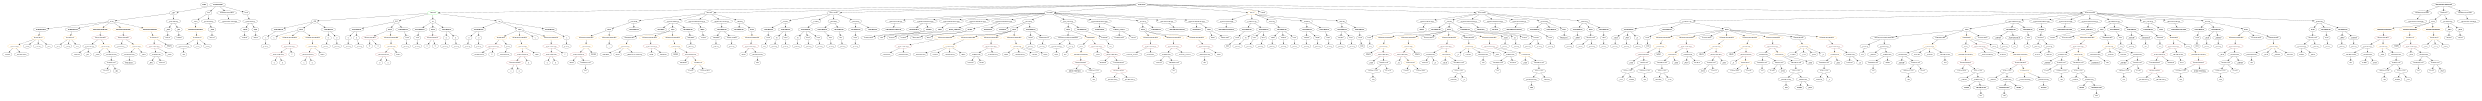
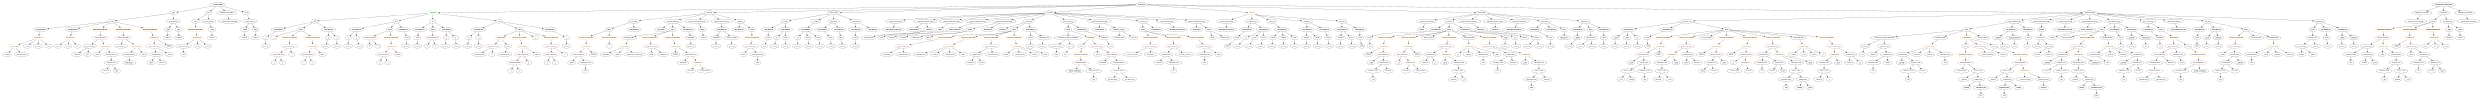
node "Enter": removed
node "solidity": removed
